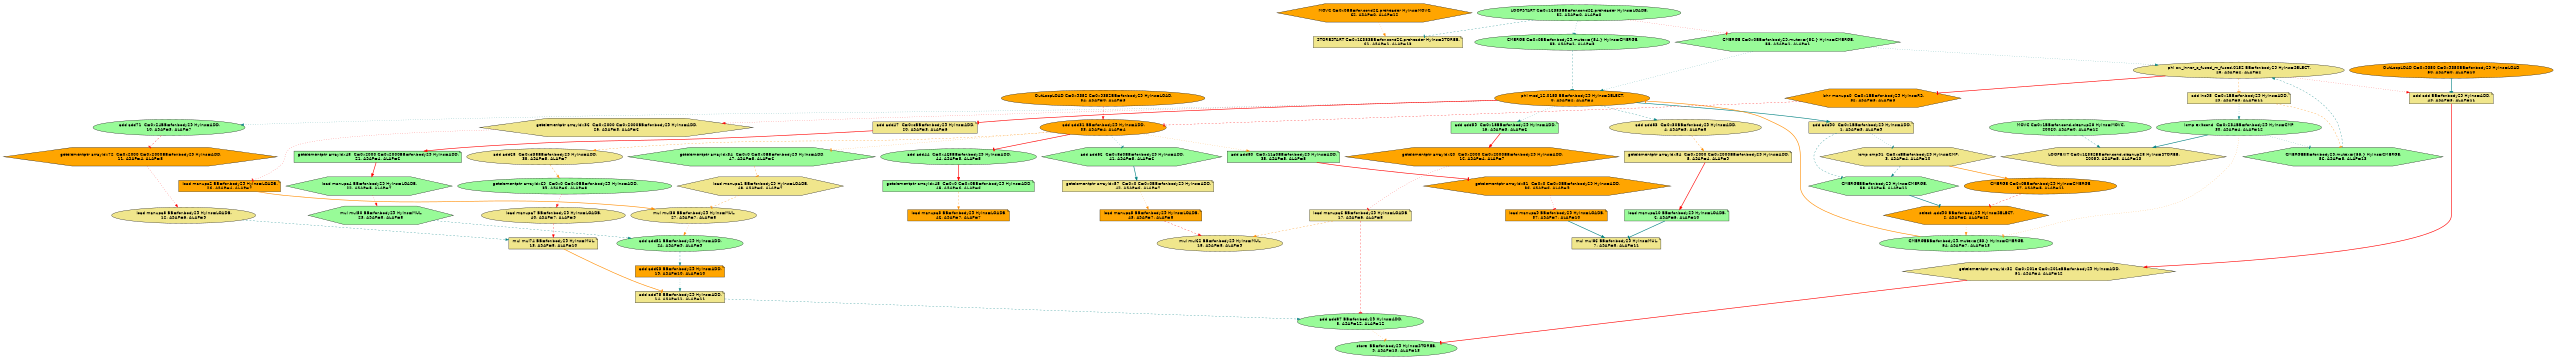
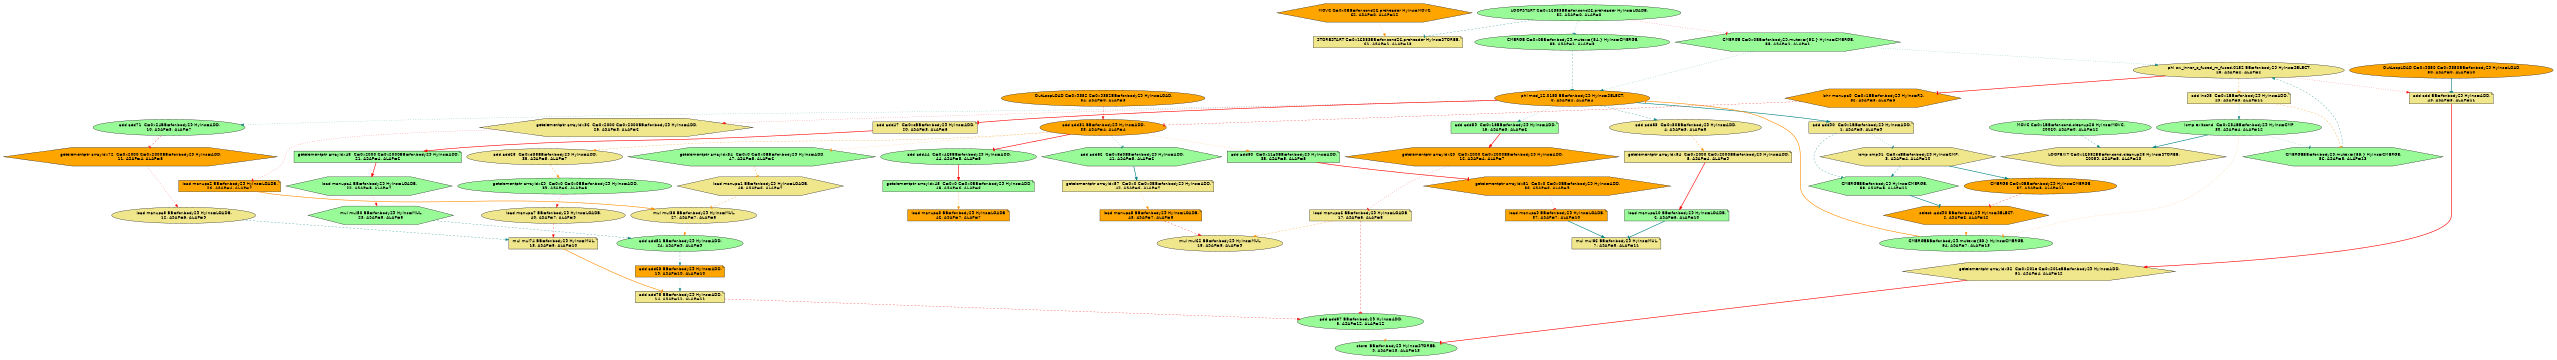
edge "icmp cmp91  C=0xcBB=for.body29 HyIns=CMP, 3, ASAP=4, ALAP=10" -> "CMERGE C=0x0BB=for.body29 HyIns=CMERGE, 57, ASAP=5, ALAP=11": color darkorange -> teal
edge "add add75 BB=for.body29 HyIns=ADD, 14, ASAP=11, ALAP=11" -> "add add87 BB=for.body29 HyIns=ADD, 8, ASAP=12, ALAP=12": color teal -> red
